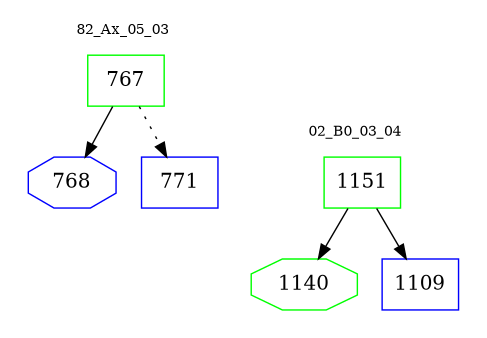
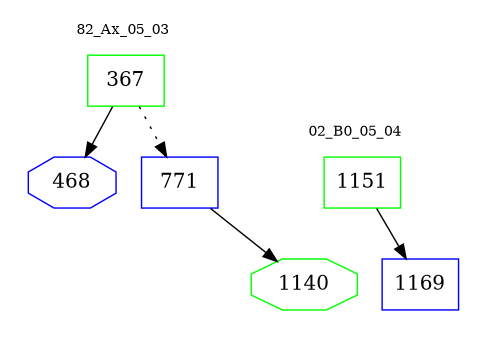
node "767": label "767" -> "367"
cluster "02_B0_03_04": label "02_B0_03_04" -> "02_B0_05_04"
node "768": label "768" -> "468"
edge "1151" -> "1140": now "771" -> "1140"
node "1109": label "1109" -> "1169"
